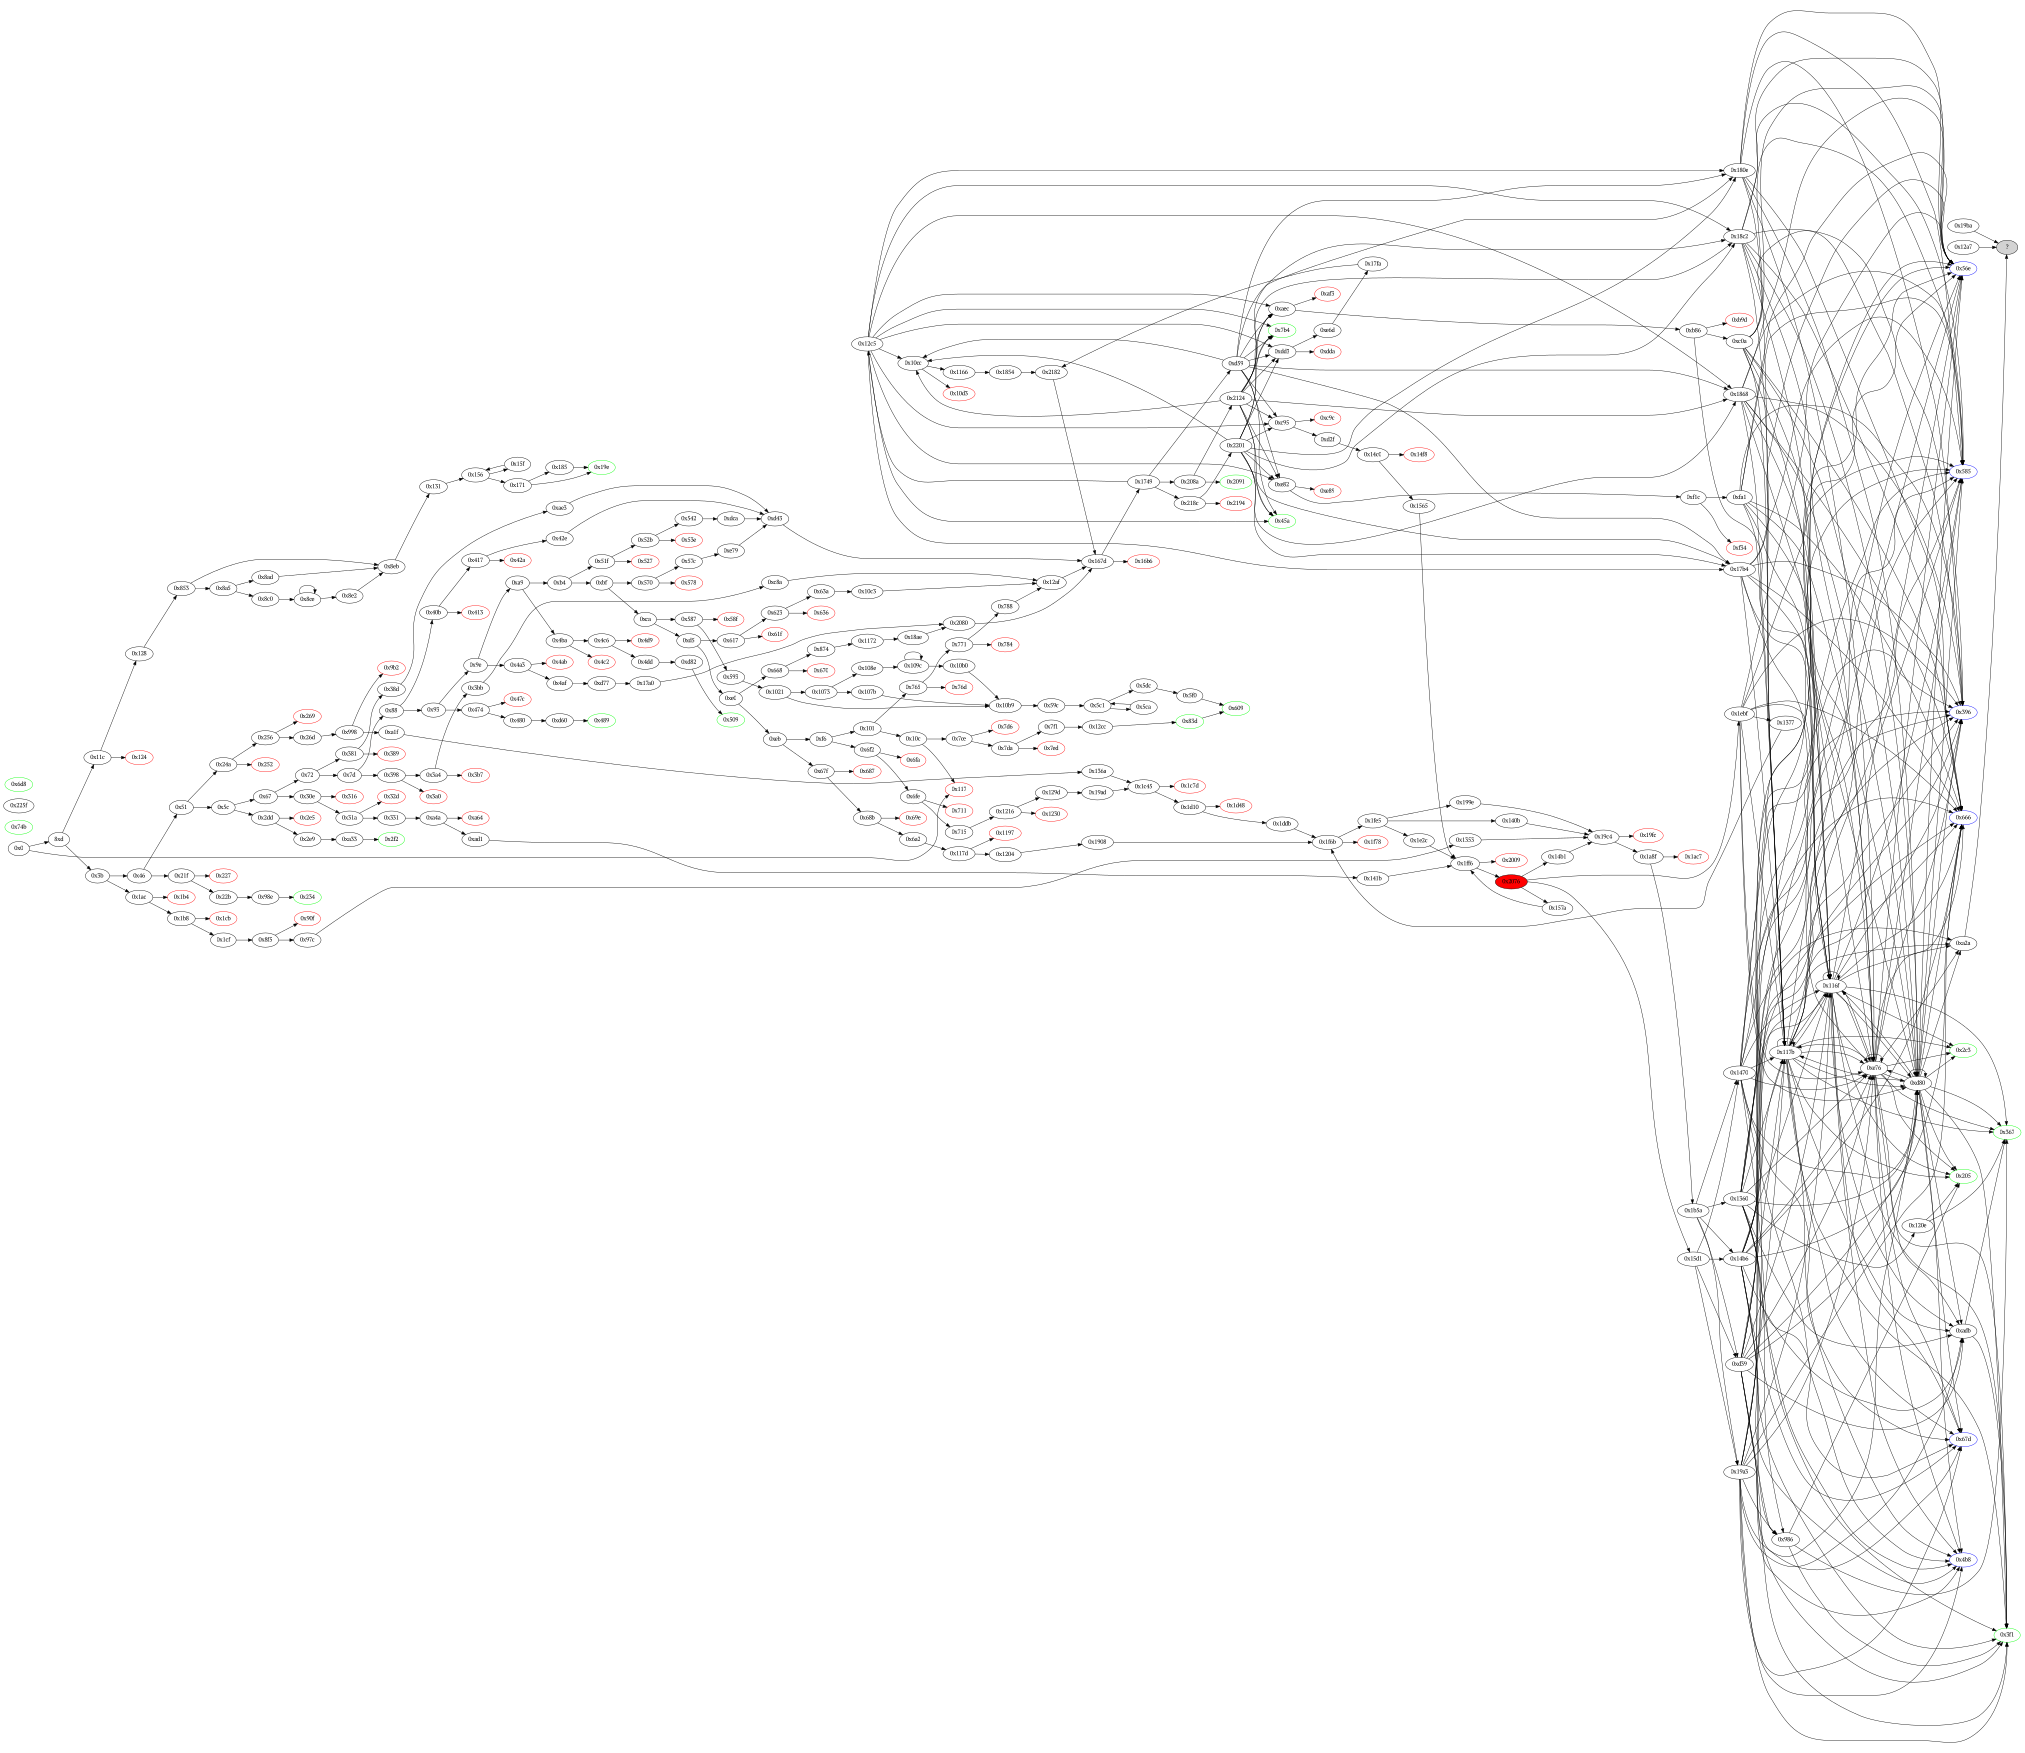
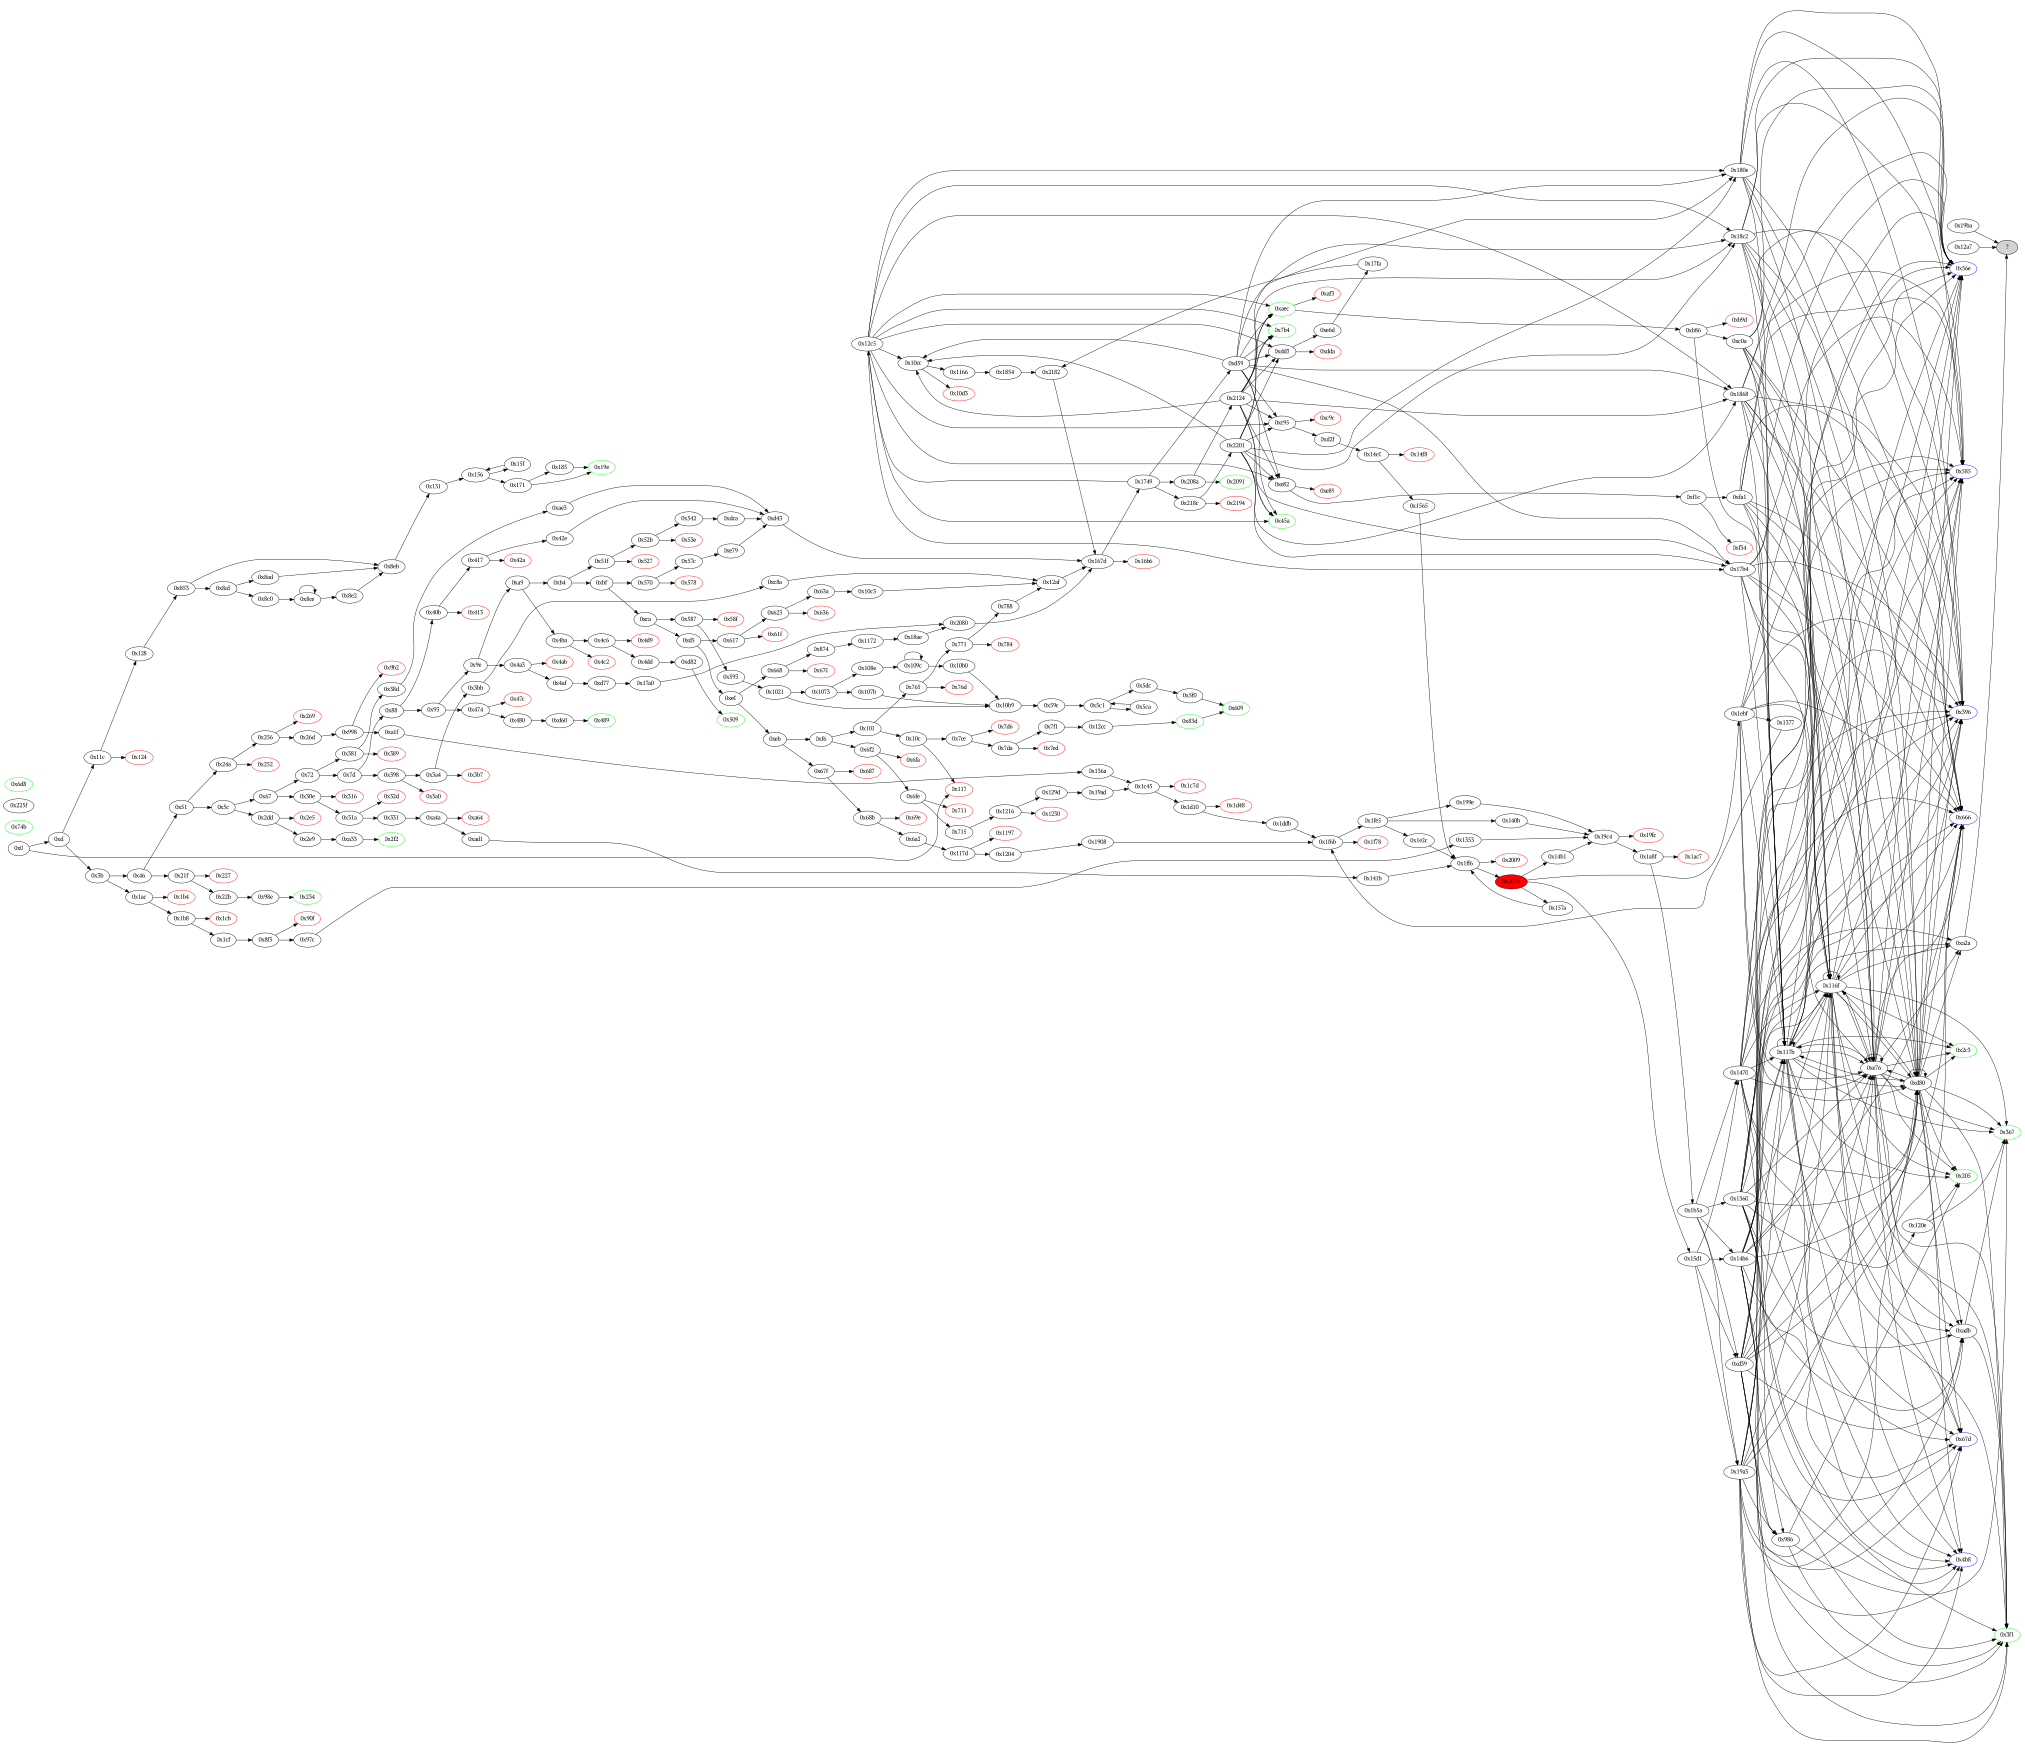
edge "0xc0a" -> "0x585": removed
node "0xaec": color black -> green
node "8xd": label "8xd" -> "0xd"
